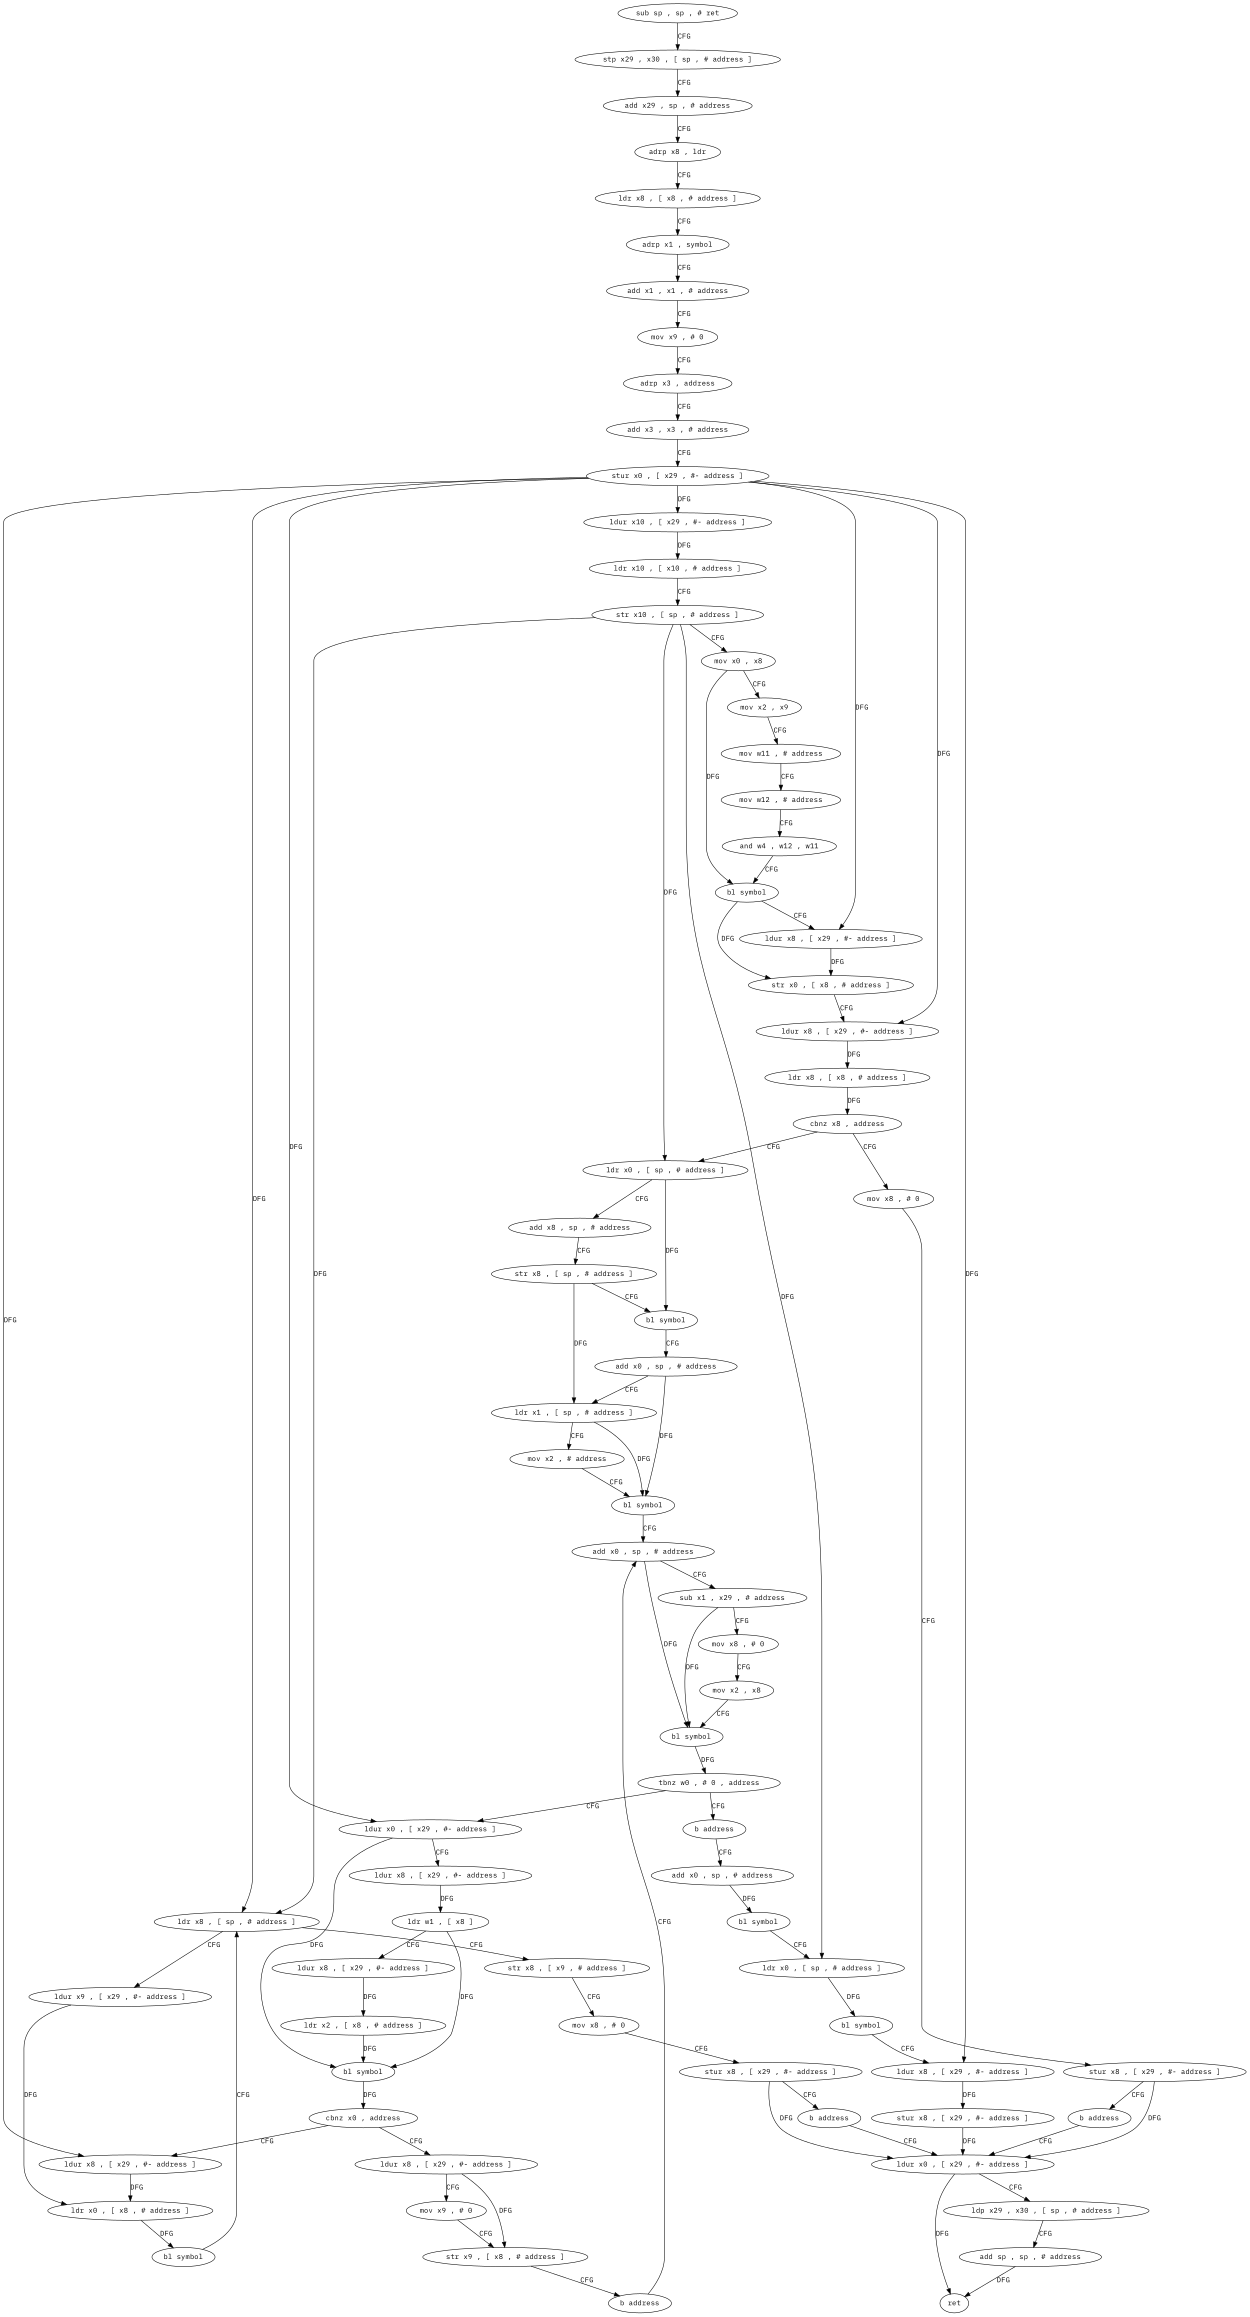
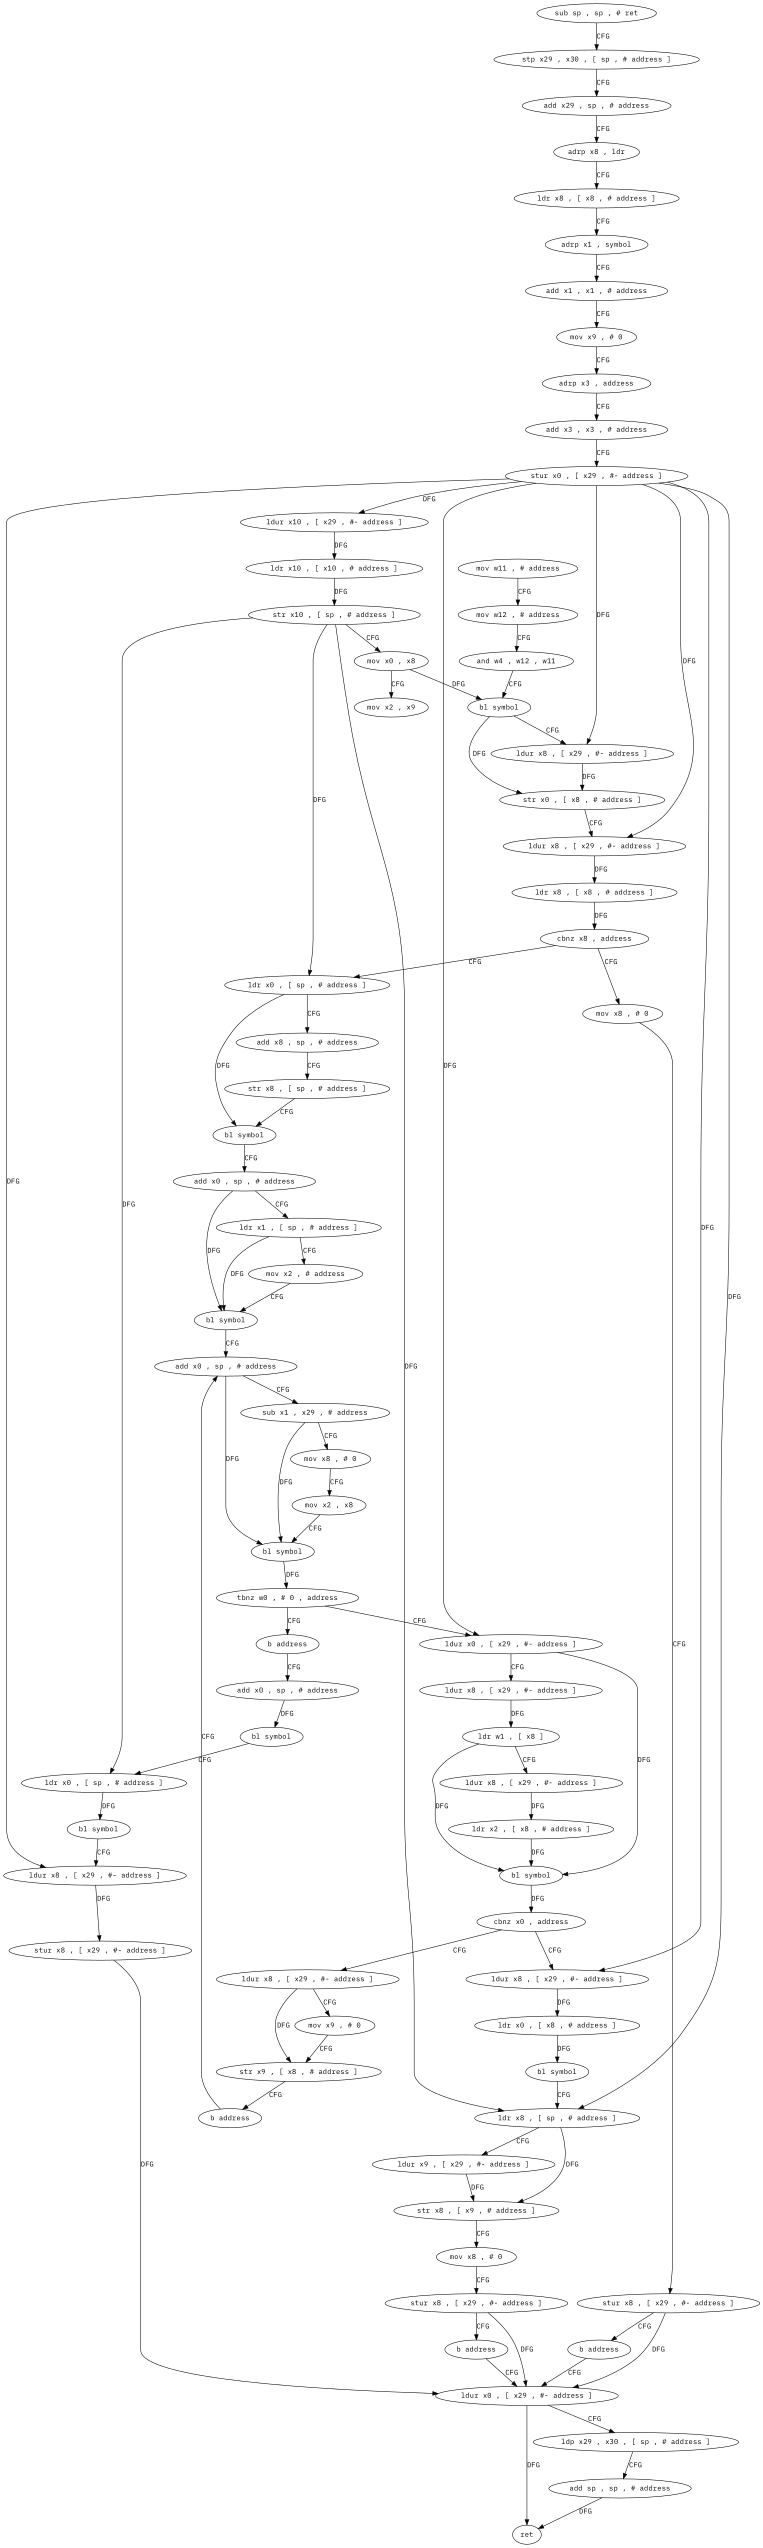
edge "ldr x10 , [ x10 , # address ]" -> "str x10 , [ sp , # address ]": label "CFG" -> "DFG"
edge "mov x2 , x9" -> "mov w11 , # address": removed, label "CFG"
edge "str x8 , [ sp , # address ]" -> "ldr x1 , [ sp , # address ]": removed, label "DFG"
edge "ldr x8 , [ sp , # address ]" -> "str x8 , [ x9 , # address ]": label "CFG" -> "DFG"
edge "ldur x9 , [ x29 , #- address ]" -> "ldr x0 , [ x8 , # address ]": now "ldur x9 , [ x29 , #- address ]" -> "str x8 , [ x9 , # address ]"
